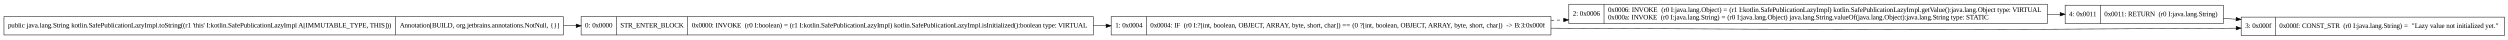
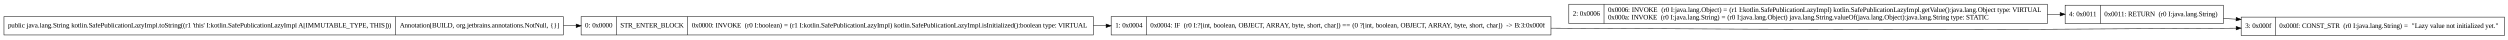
edge "1: 0x0004" -> "2: 0x0006": removed
